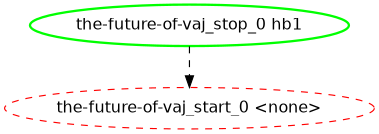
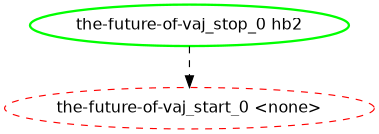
node "the-future-of-vaj_stop_0 hb1": label "the-future-of-vaj_stop_0 hb1" -> "the-future-of-vaj_stop_0 hb2"
